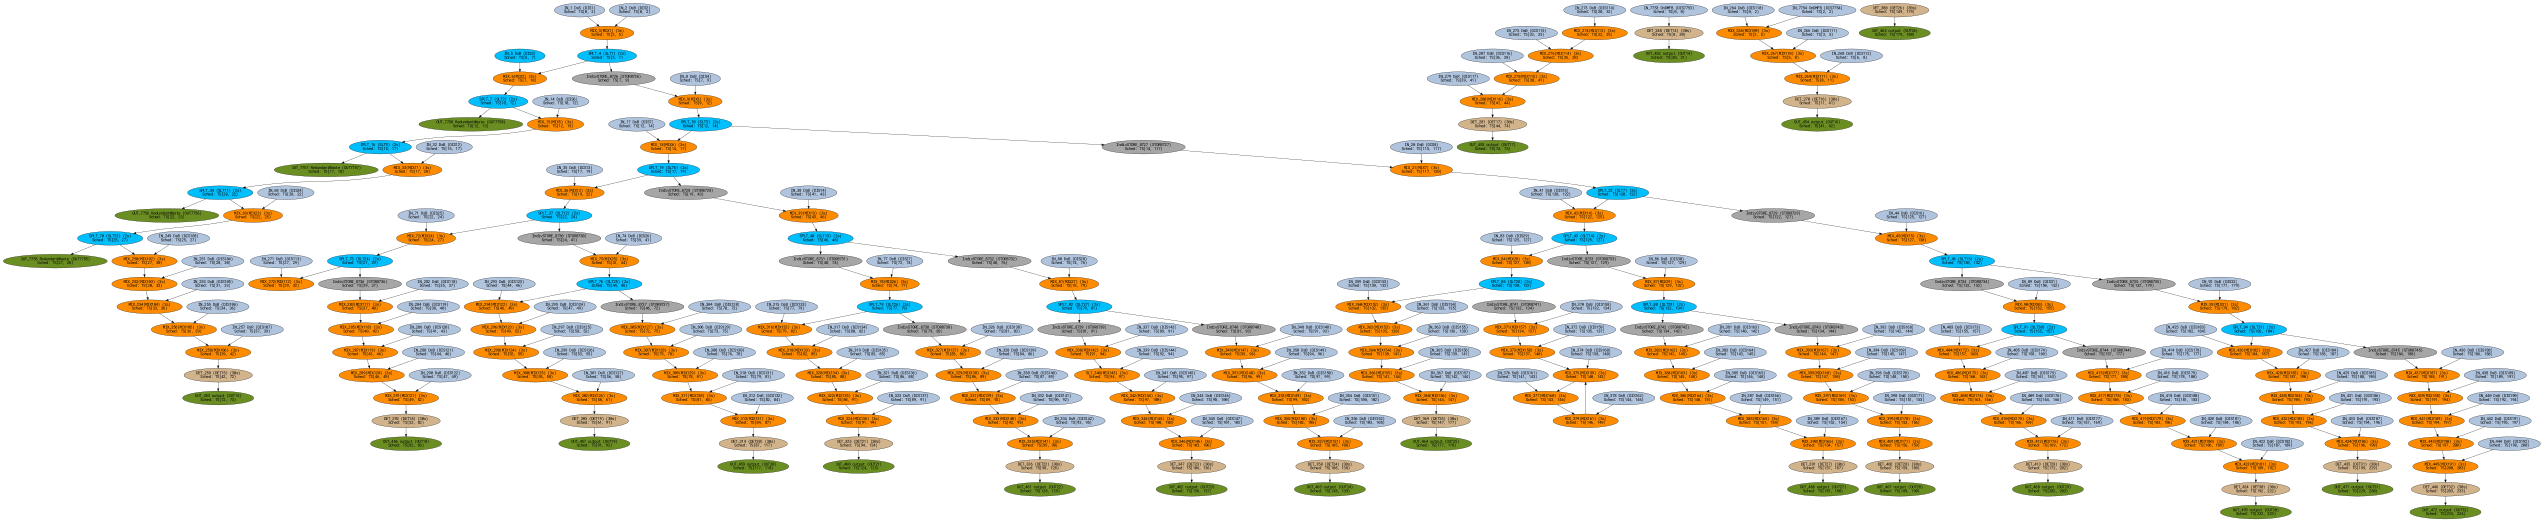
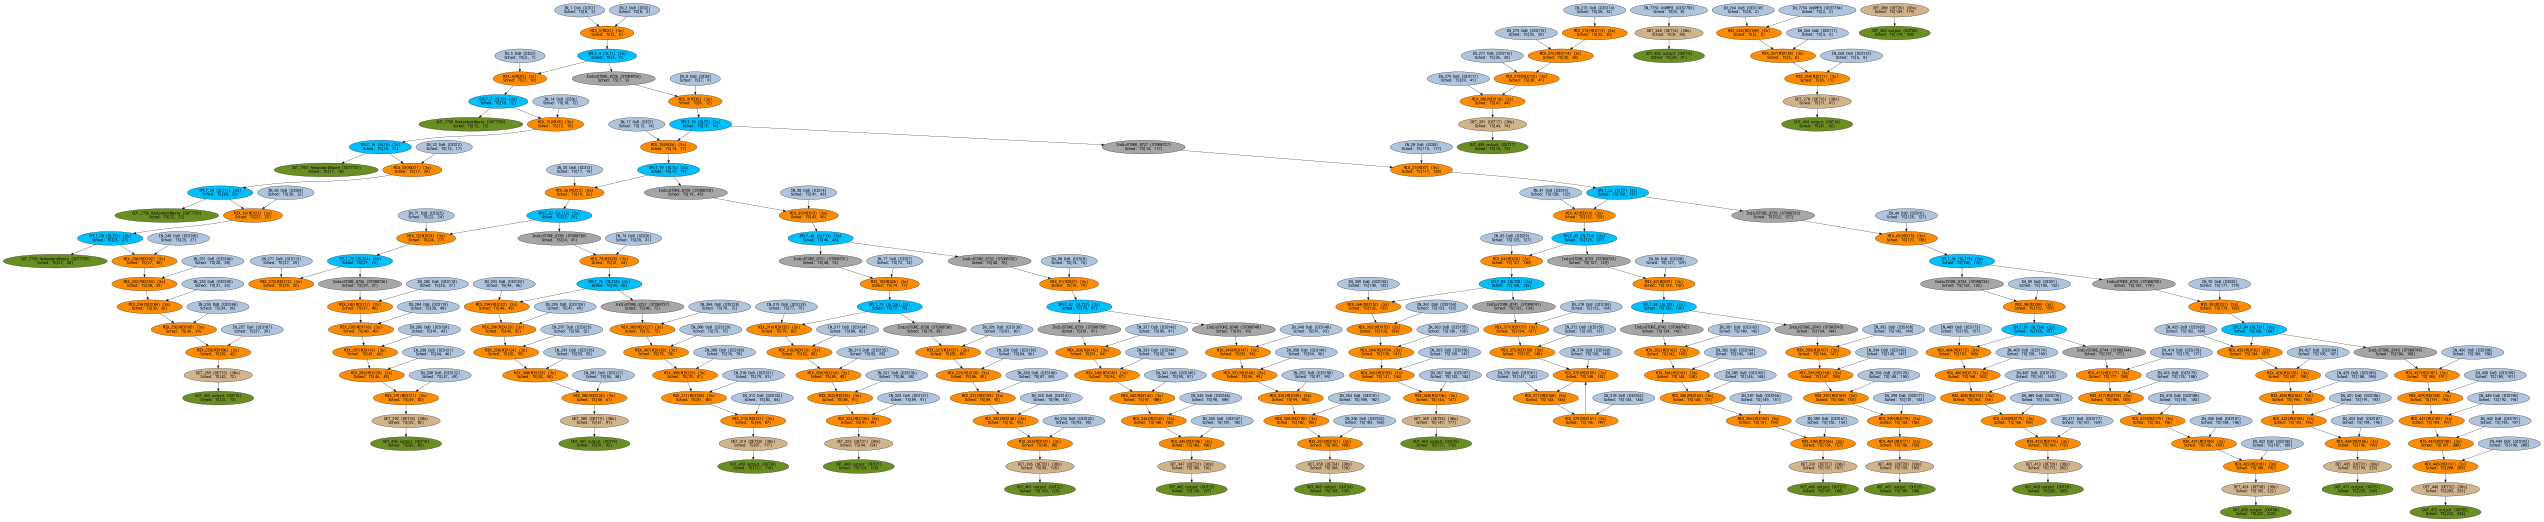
node "IN_5 DsB (DIS3) Sched: TS[5, 7)": fillcolor deepskyblue -> lightsteelblue
node "IN_207 DsB (DIS116) Sched: TS[36, 38)": label "IN_207 DsB (DIS116) Sched: TS[36, 38)" -> "IN_277 DsB (DIS116) Sched: TS[36, 38)"
edge "SPLT_85 (SLT28) (2s) Sched: TS[130, 132)" -> "IndivSTORE_8741 (STOR8741) Sched: TS[132, 134)": added
node "SLT_340(MIX143) (3s) Sched: TS[94, 97)": label "SLT_340(MIX143) (3s) Sched: TS[94, 97)" -> "MIX_340(MIX143) (3s) Sched: TS[94, 97)"
